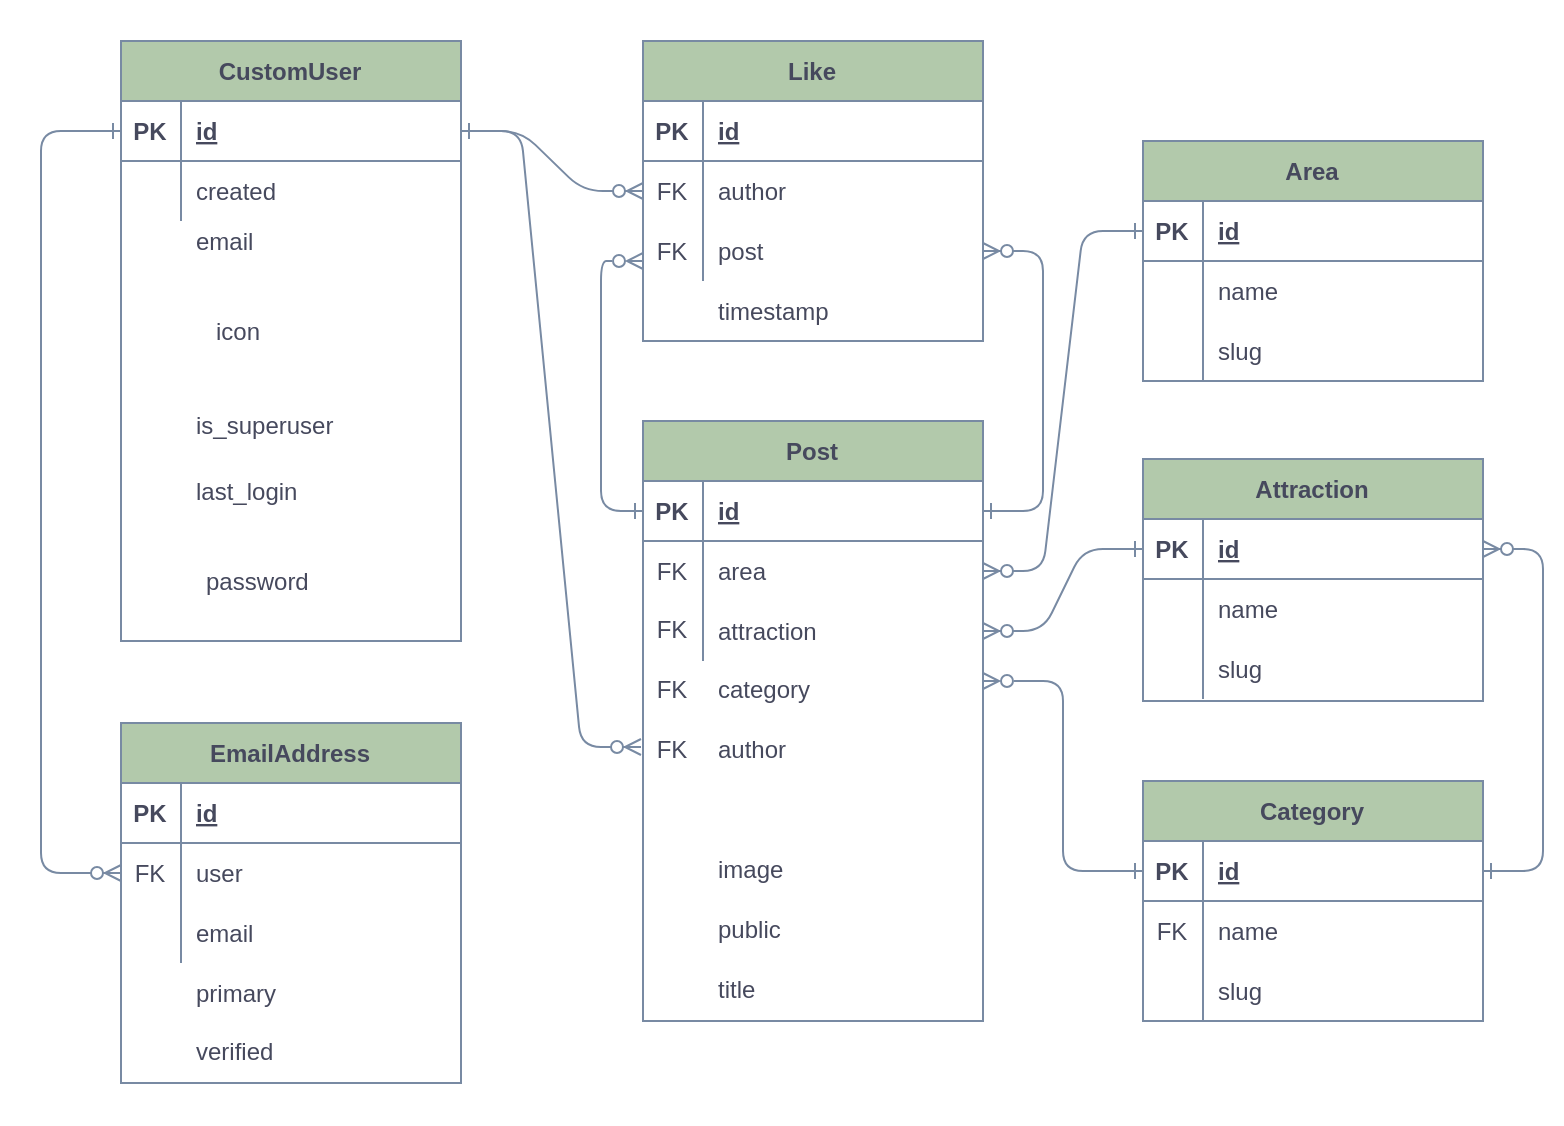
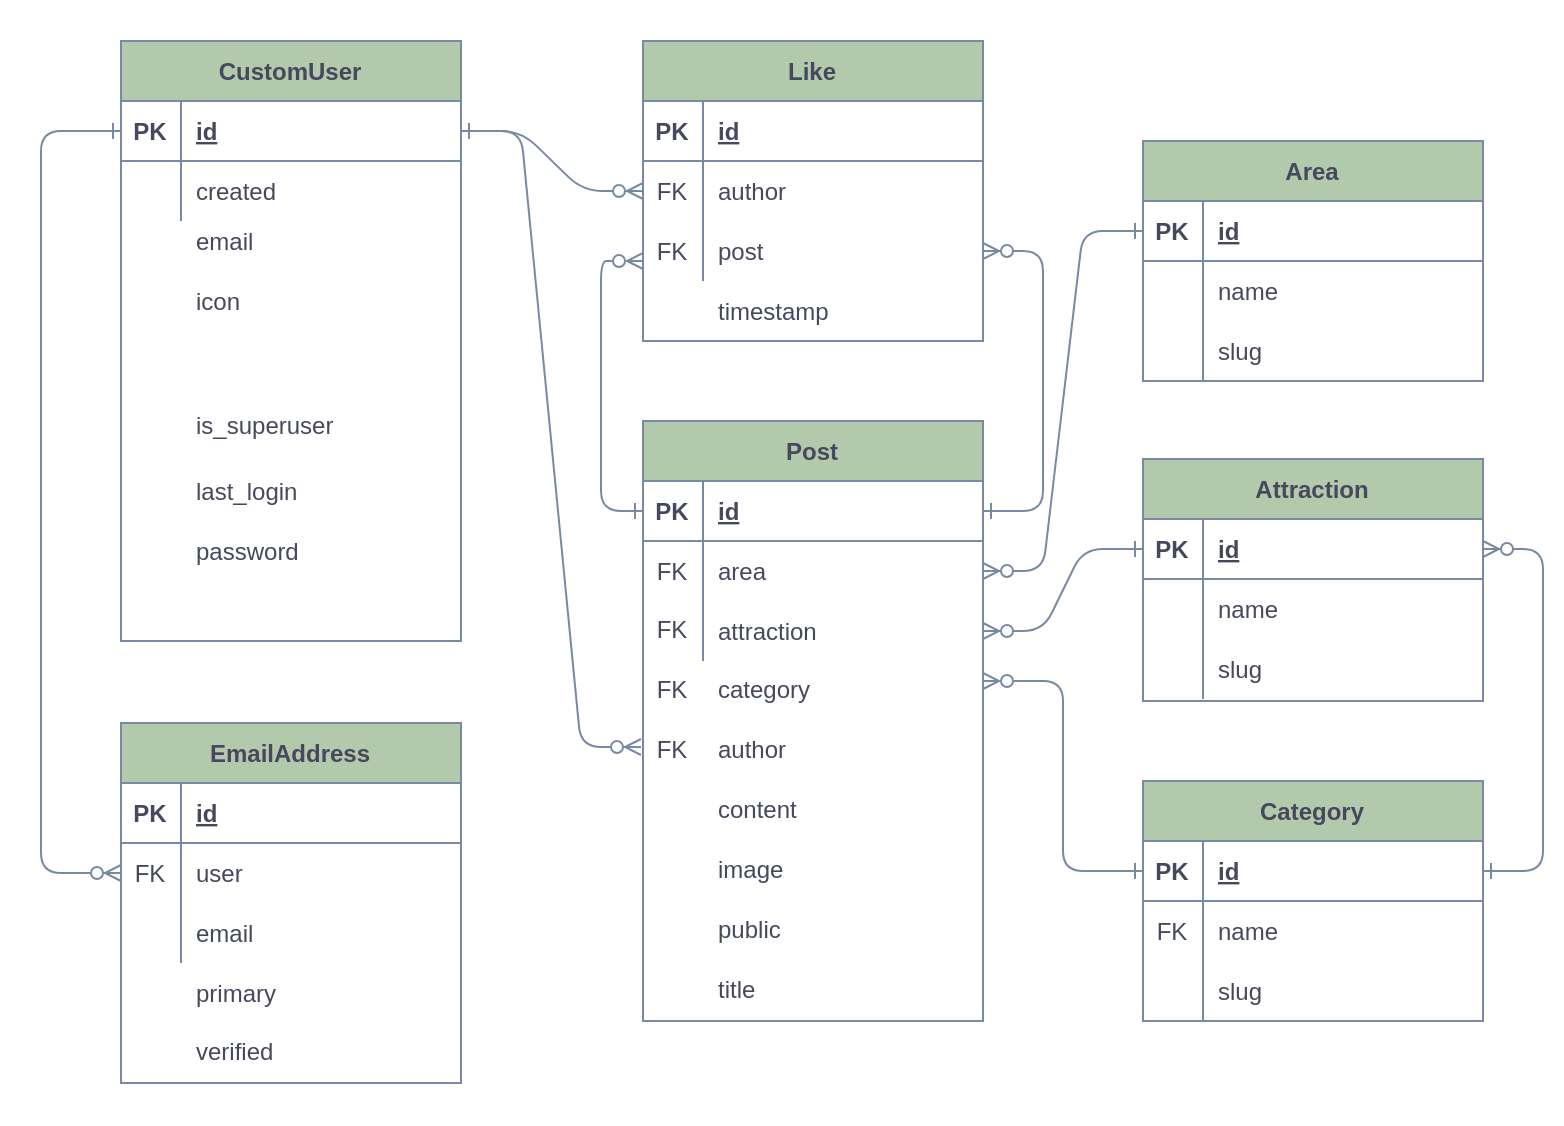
node "icon": moved (321, 331) -> (301, 301)
node "password": moved (321, 581) -> (311, 551)
node "content": added
